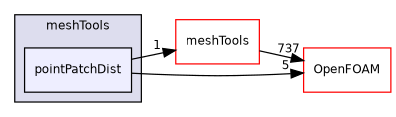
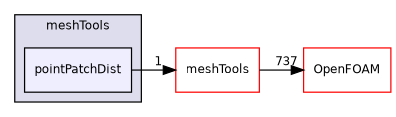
edge "pointPatchDist" -> "OpenFOAM": removed
